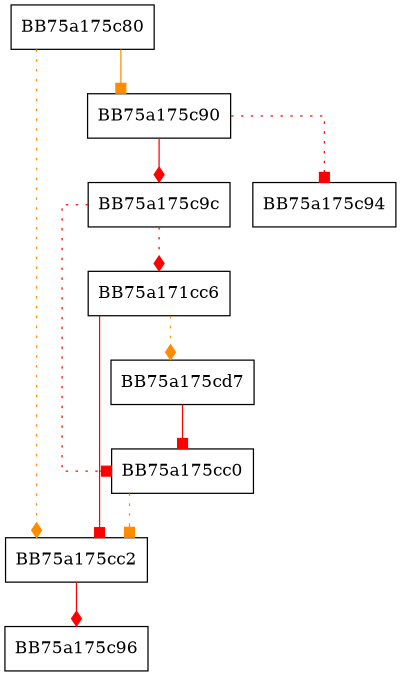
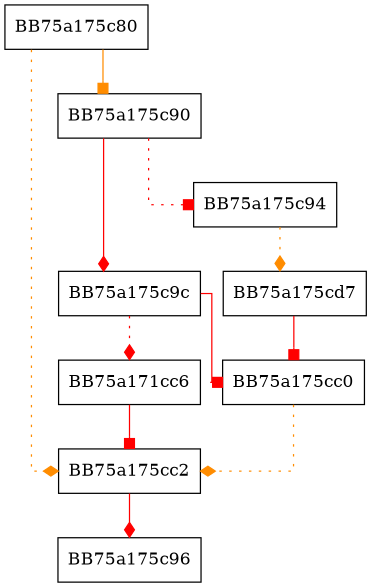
edge "BB75a171cc6" -> "BB75a175cd7": now "BB75a175c94" -> "BB75a175cd7"
edge "BB75a175c9c" -> "BB75a175cc0": style dotted -> solid
edge "BB75a175cc0" -> "BB75a175cc2": arrowhead box -> diamond
